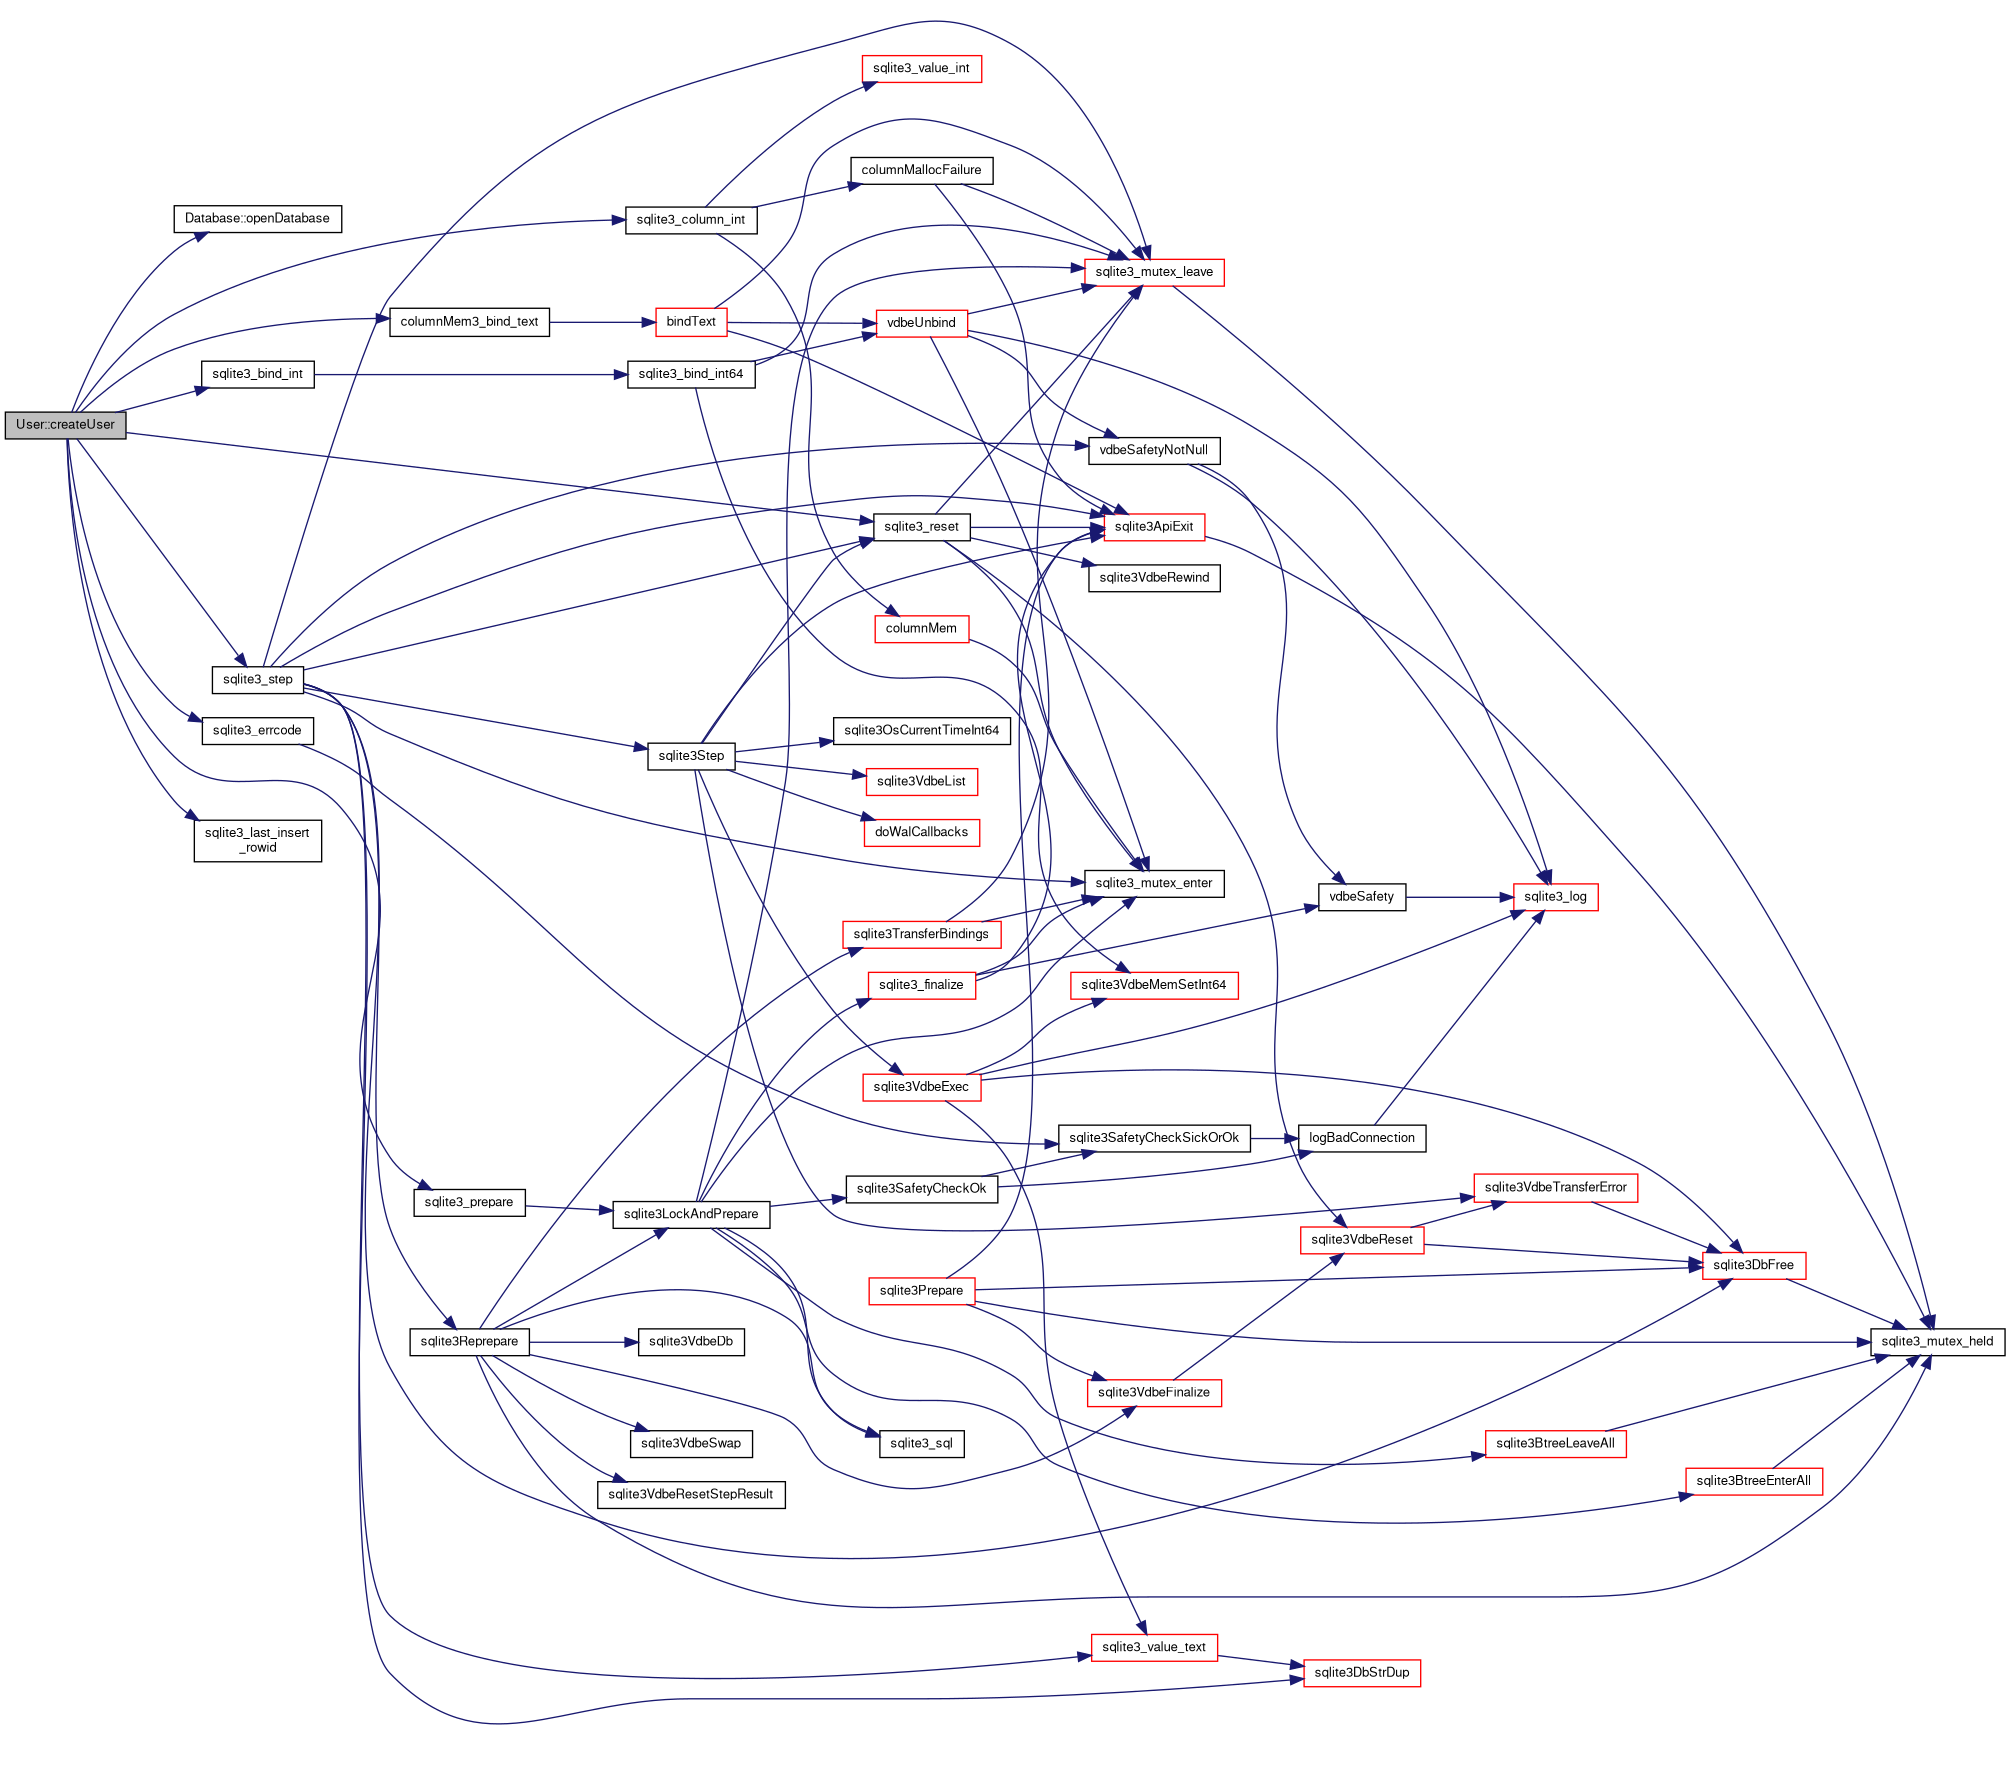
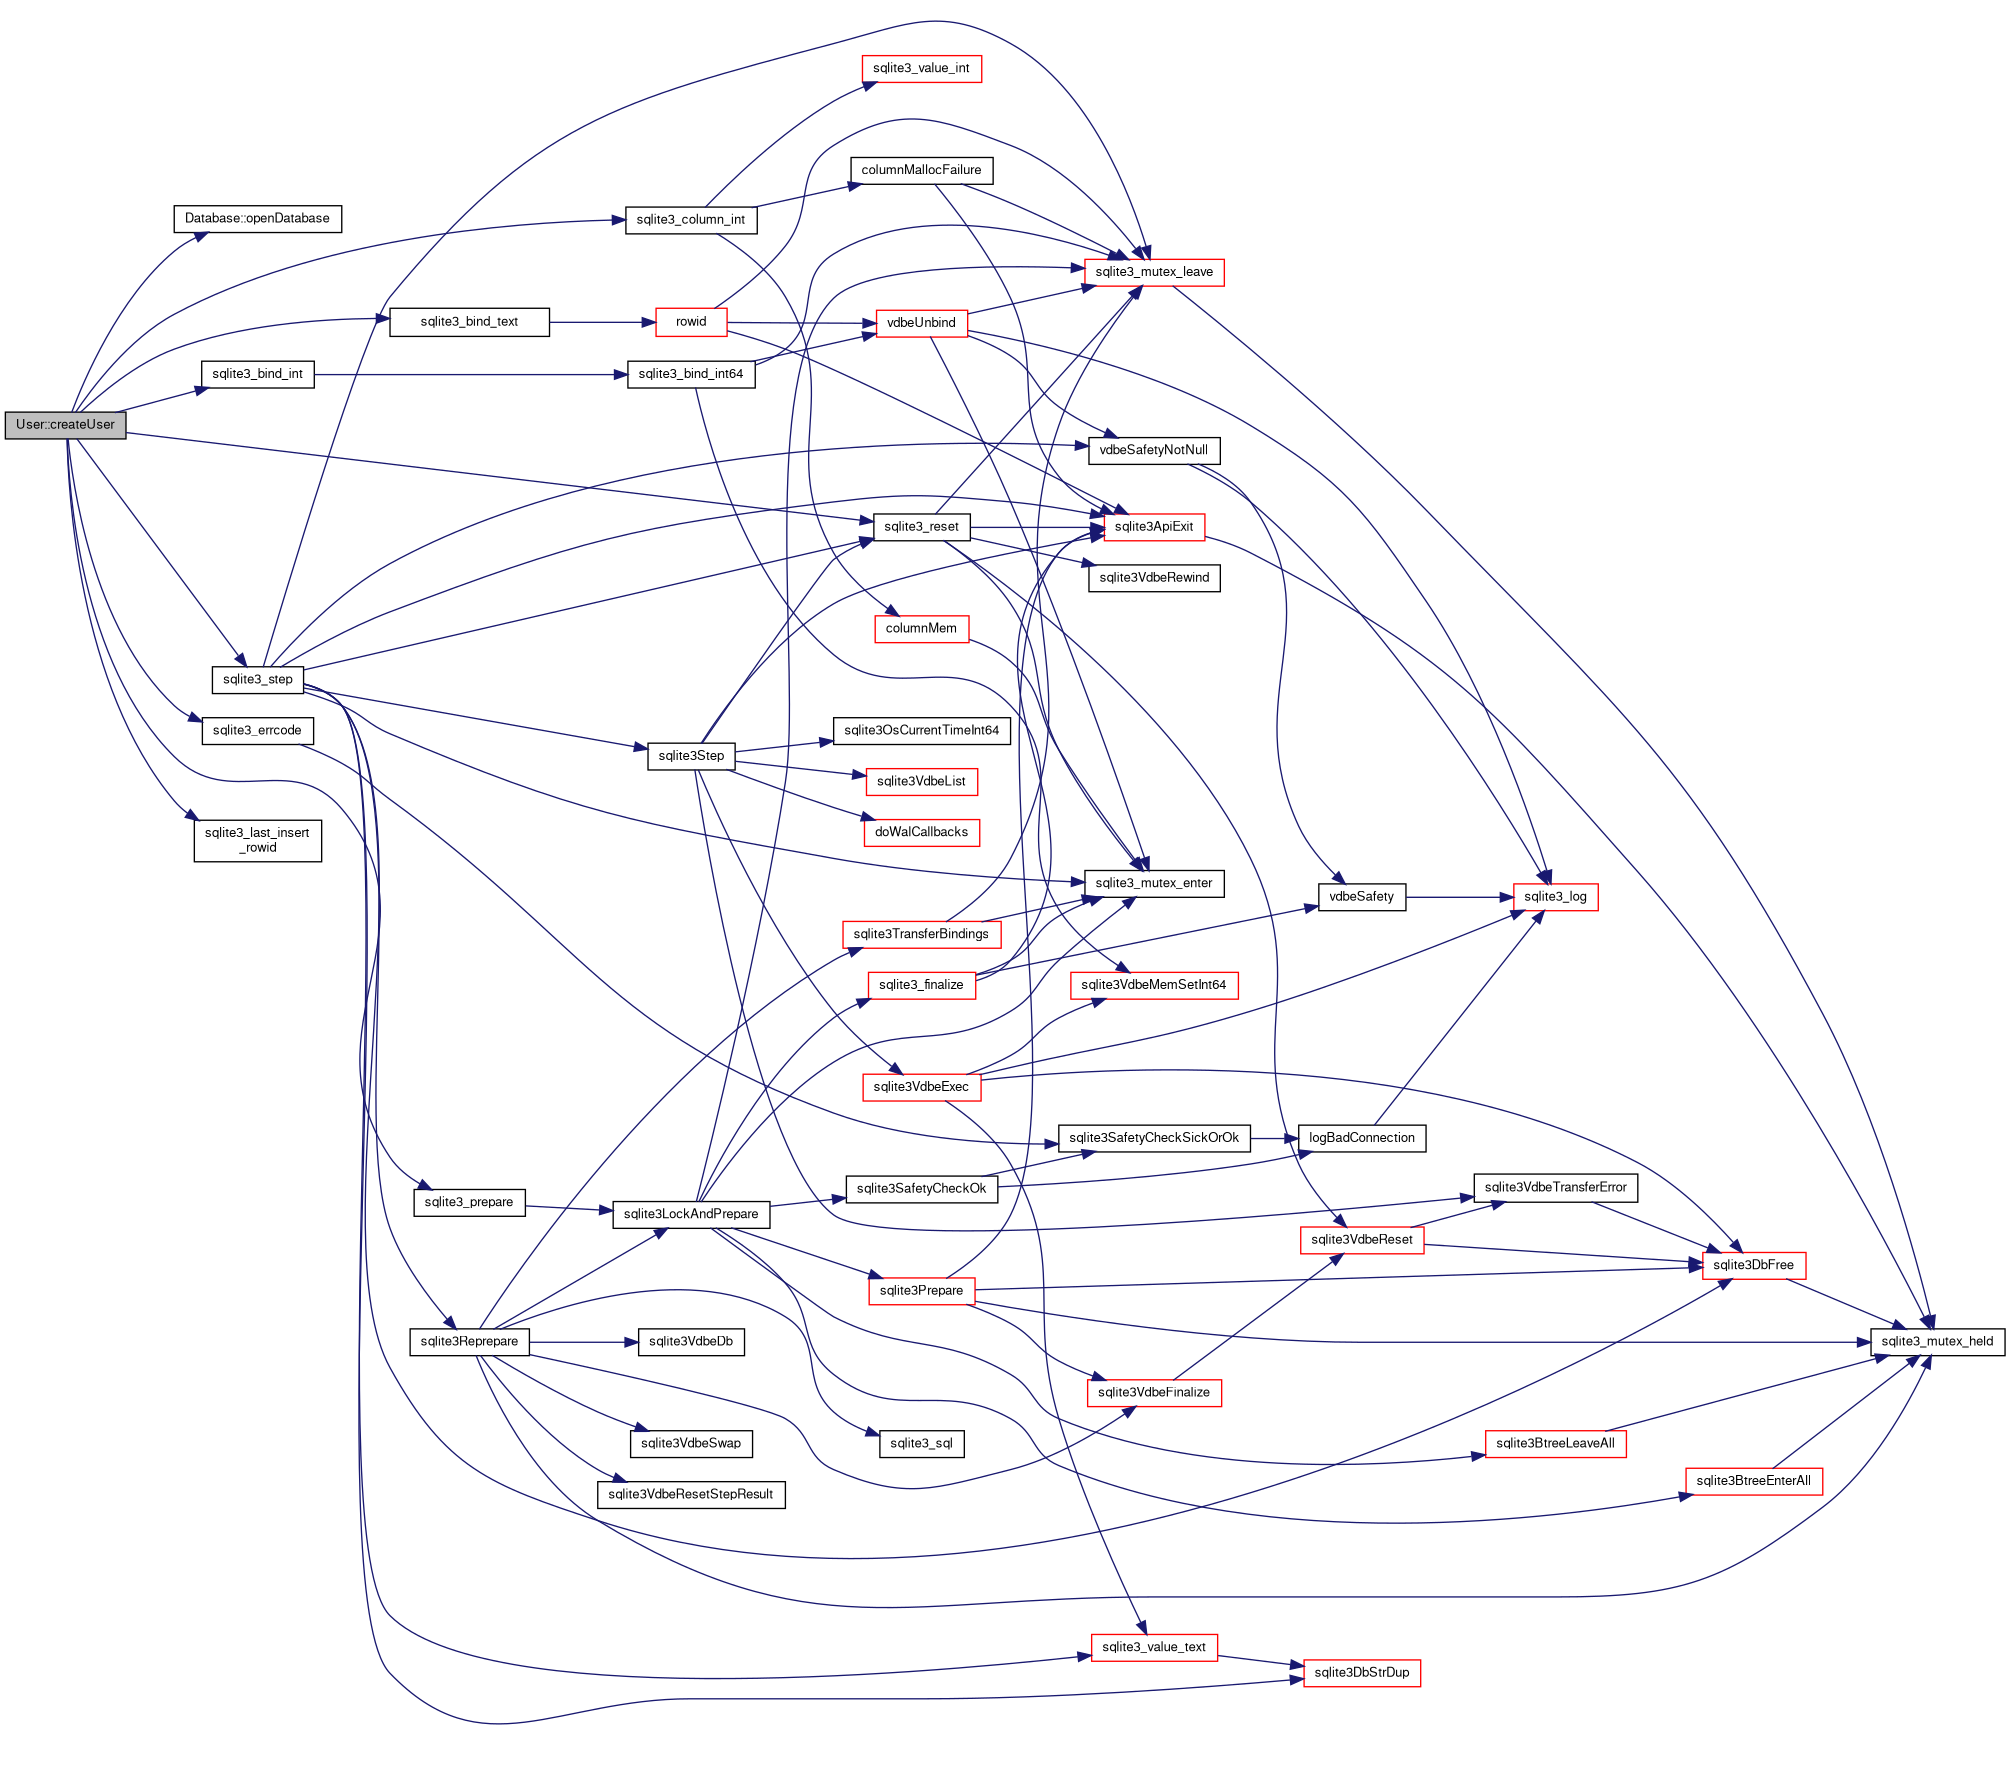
node "columnMem3_bind_text": label "columnMem3_bind_text" -> "sqlite3_bind_text"
node "bindText": label "bindText" -> "rowid"
node "sqlite3VdbeTransferError": color red -> black
edge "sqlite3LockAndPrepare" -> "sqlite3_sql": now "sqlite3LockAndPrepare" -> "sqlite3Prepare"
